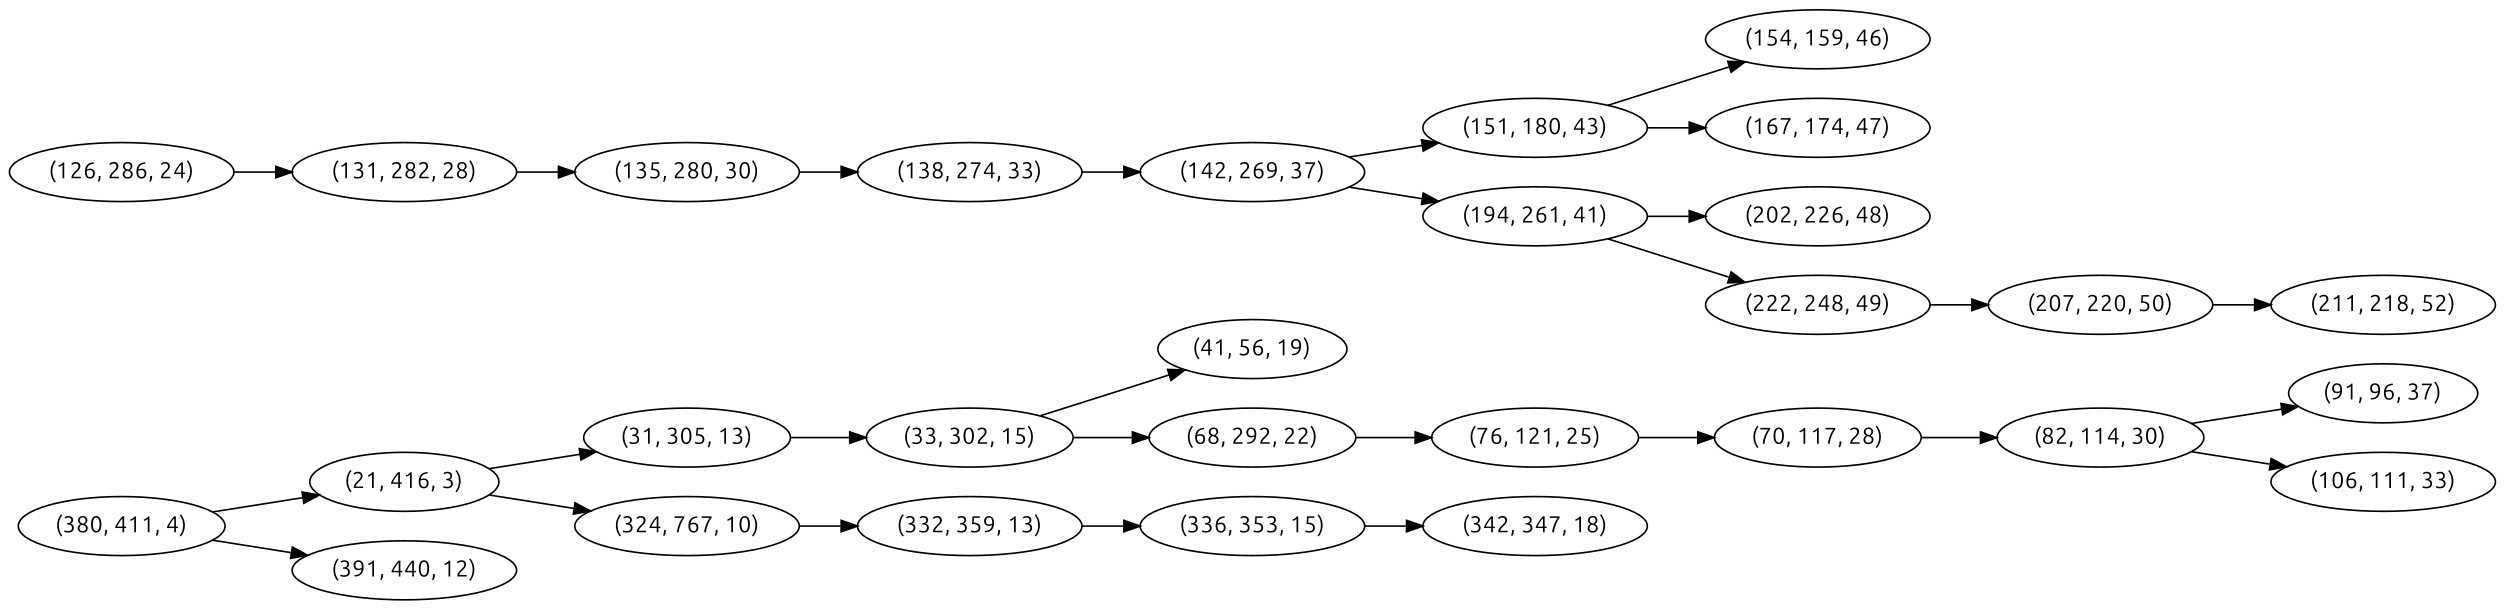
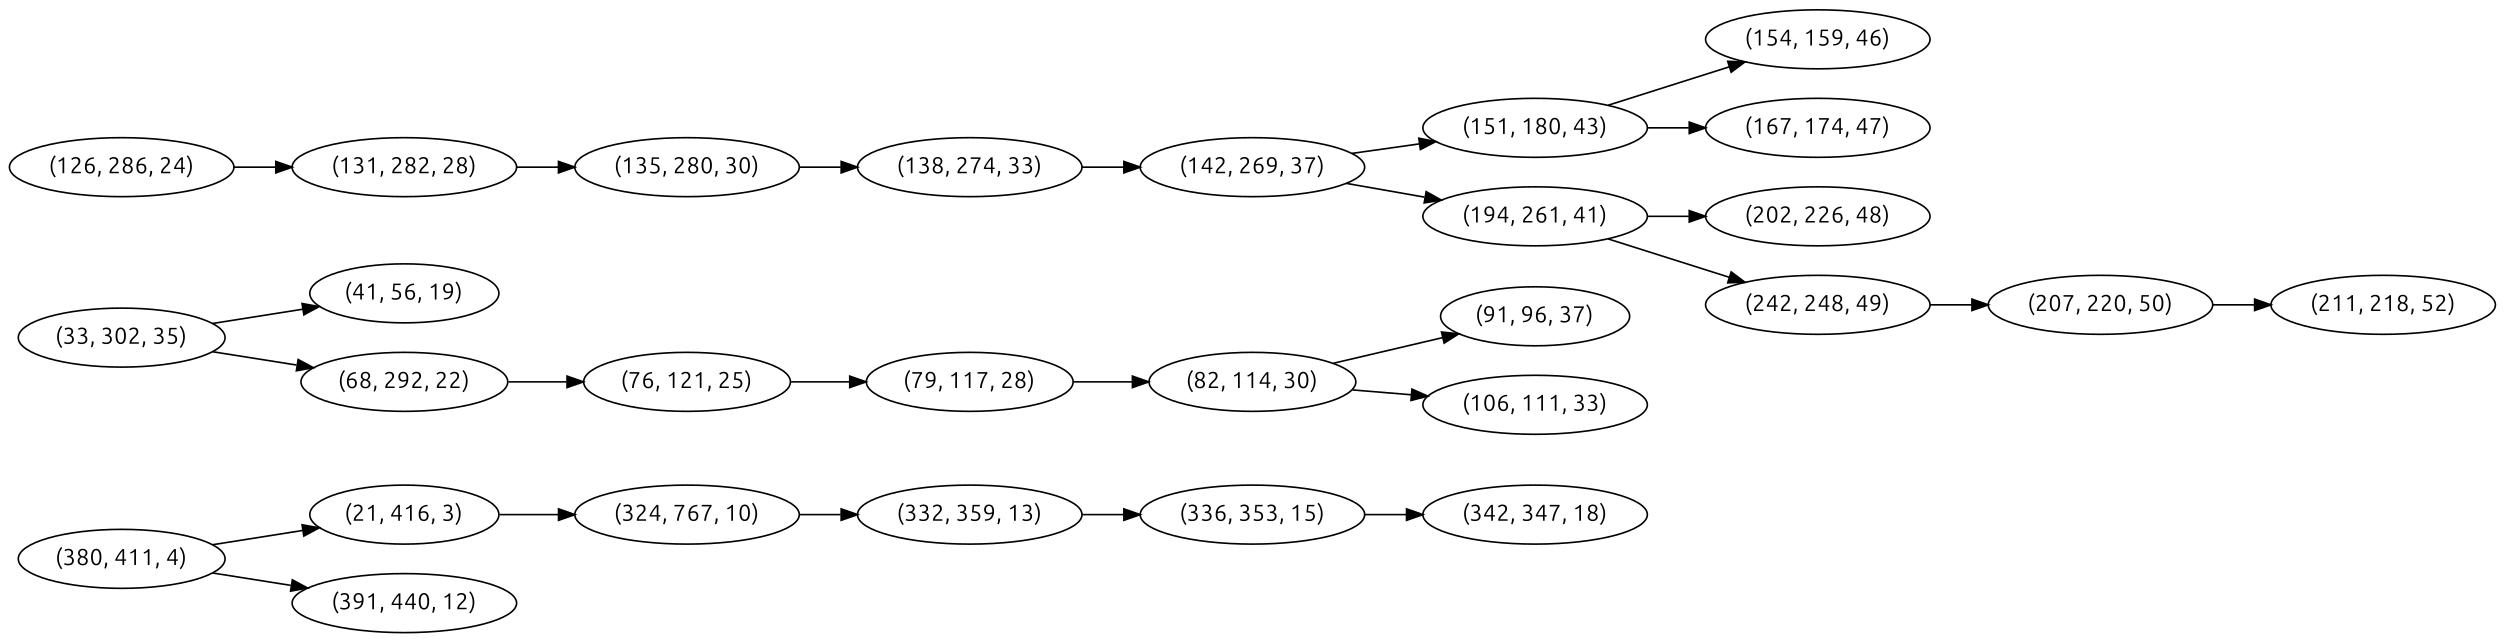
node "(222, 248, 49)": label "(222, 248, 49)" -> "(242, 248, 49)"
node "(31, 305, 13)": removed
node "(33, 302, 15)": label "(33, 302, 15)" -> "(33, 302, 35)"
node "(70, 117, 28)": label "(70, 117, 28)" -> "(79, 117, 28)"
